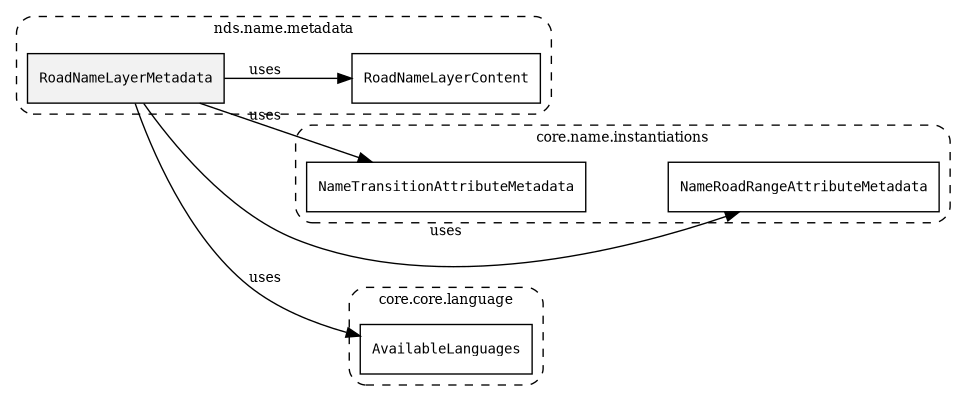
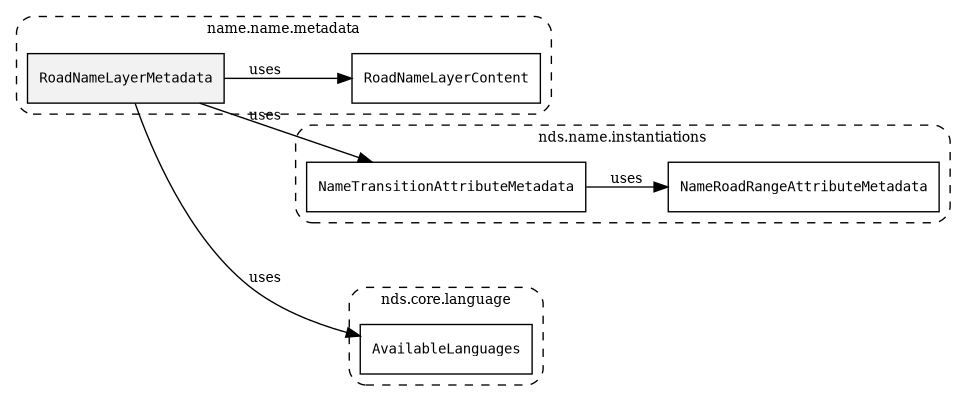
cluster "nds.name.metadata": label "nds.name.metadata" -> "name.name.metadata"
cluster "core.name.instantiations": label "core.name.instantiations" -> "nds.name.instantiations"
edge "RoadNameLayerMetadata" -> "NameRoadRangeAttributeMetadata": now "NameTransitionAttributeMetadata" -> "NameRoadRangeAttributeMetadata"
cluster "core.core.language": label "core.core.language" -> "nds.core.language"
